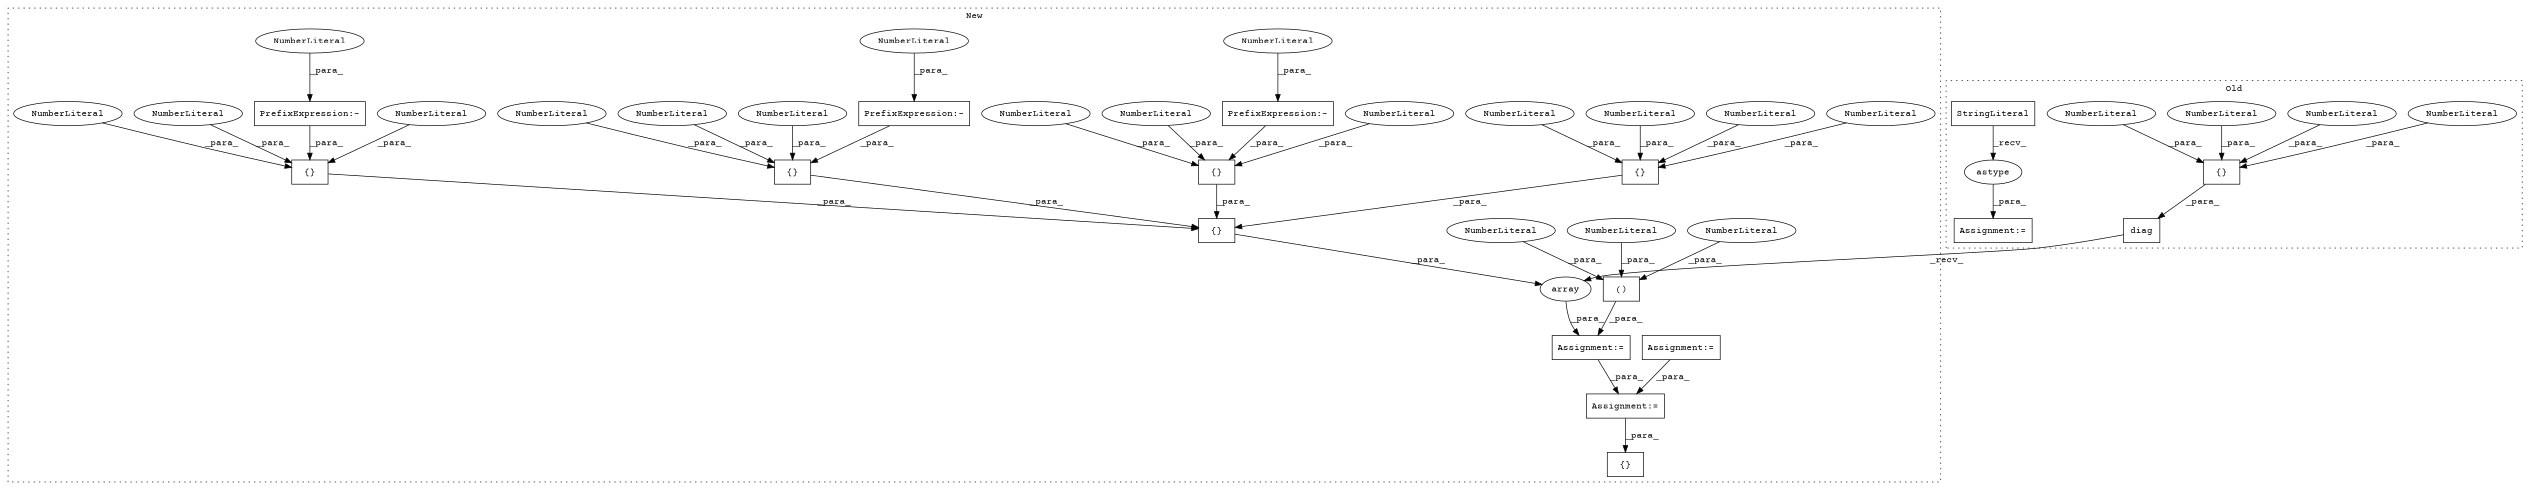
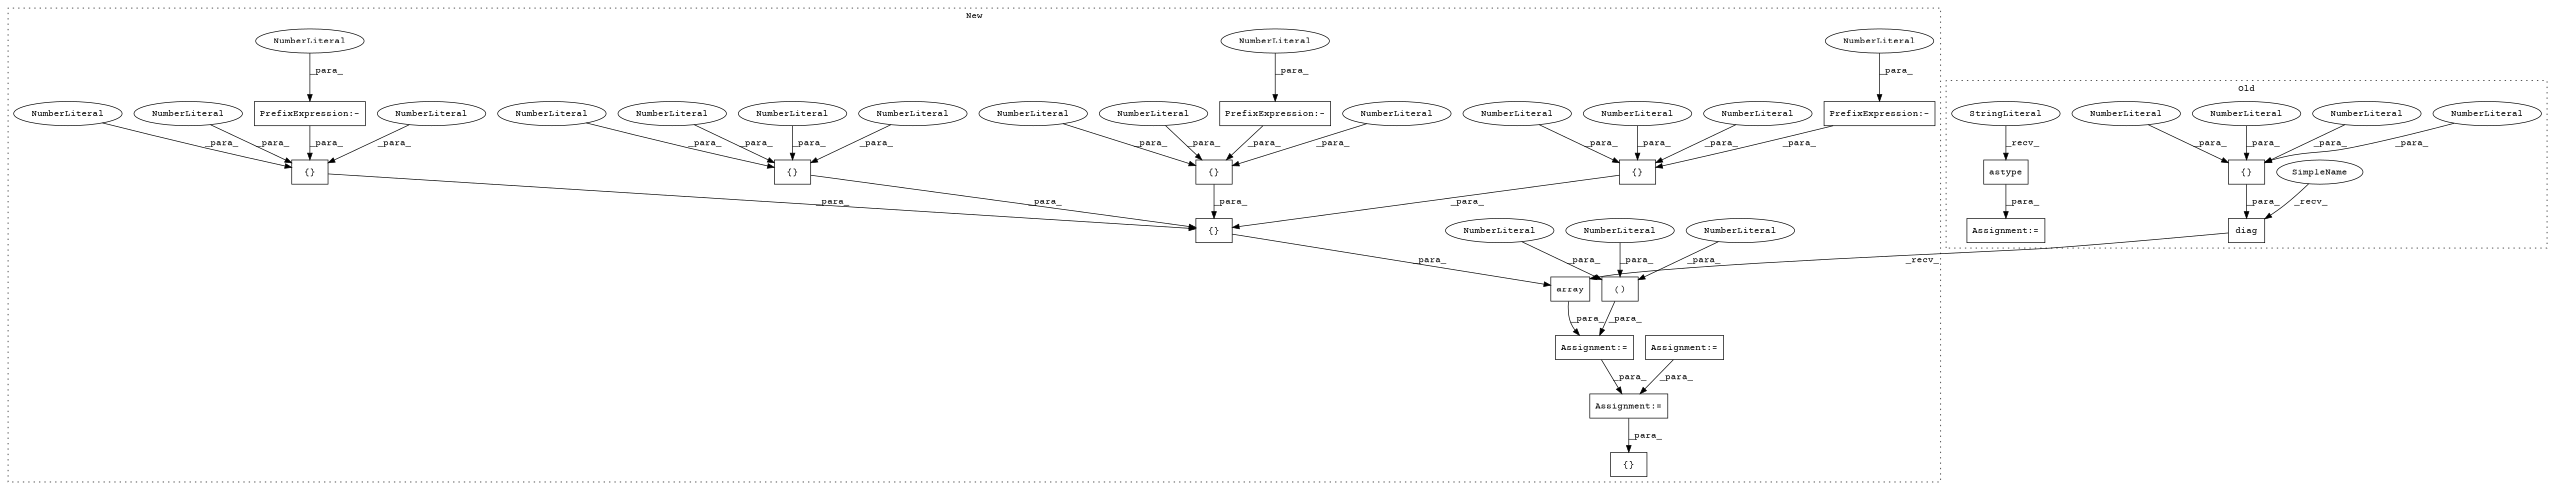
node "StringLiteral": shape box -> ellipse
node "astype": shape ellipse -> box
node "SimpleName": added
node "array": shape ellipse -> box
